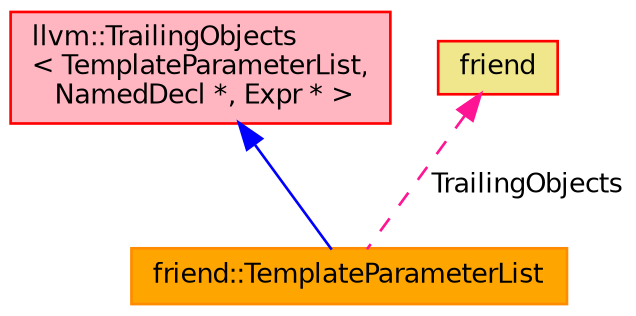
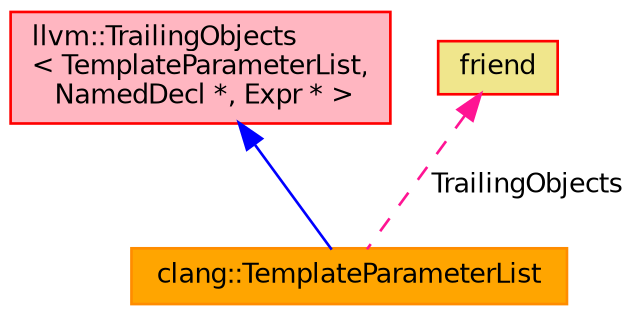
node "friend::TemplateParameterList": label "friend::TemplateParameterList" -> "clang::TemplateParameterList"
